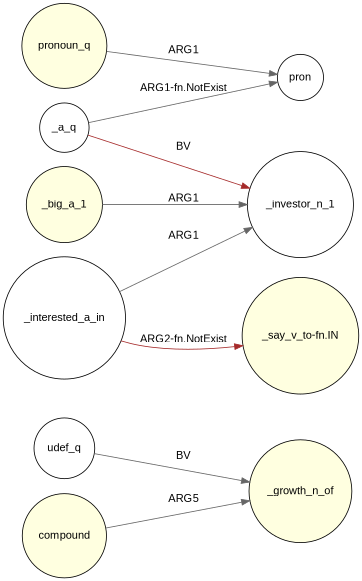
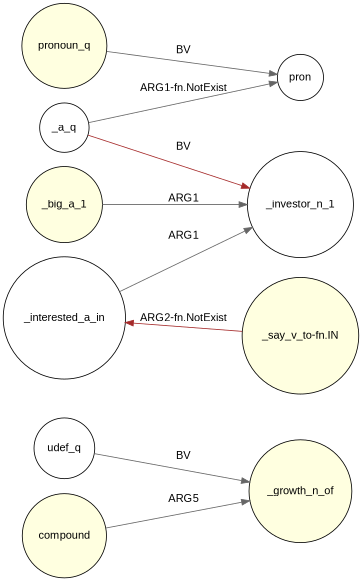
edge "pronoun_q" -> "pron": label "ARG1" -> "BV"
edge "_interested_a_in" -> "_say_v_to-fn.IN": reversed
